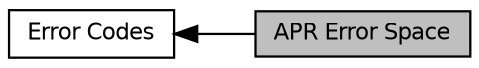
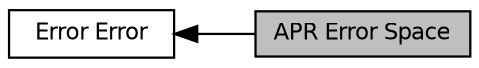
node "Error Codes": label "Error Codes" -> "Error Error"
